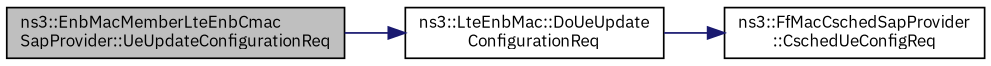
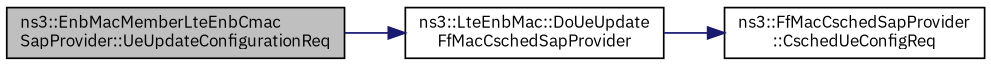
node "ns3::LteEnbMac::DoUeUpdate ConfigurationReq": label "ns3::LteEnbMac::DoUeUpdate ConfigurationReq" -> "ns3::LteEnbMac::DoUeUpdate FfMacCschedSapProvider"
